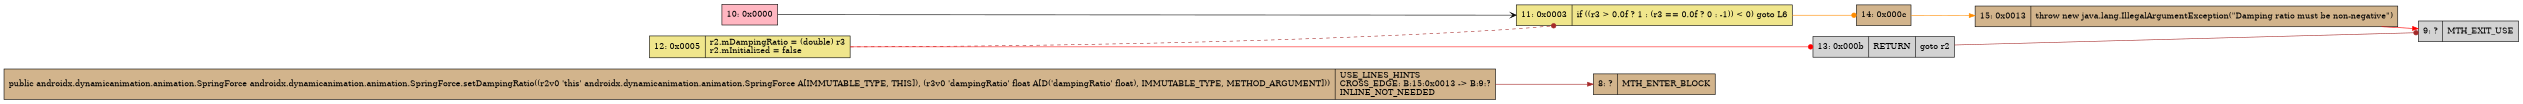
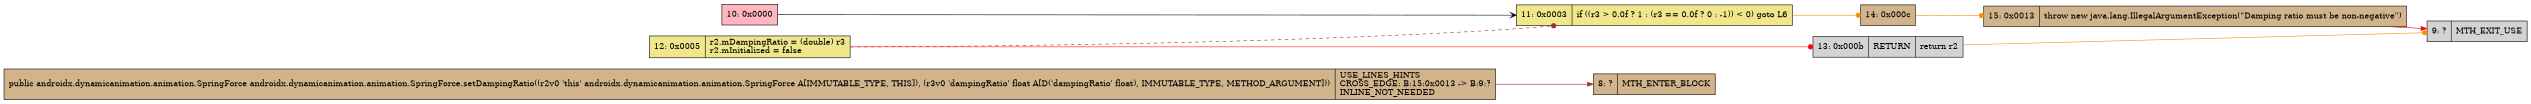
edge "14: 0x000c" -> "15: 0x0013": arrowhead normal -> dot
edge "13: 0x000b" -> "9: ?": color brown -> darkorange
node "13: 0x000b": text "goto r2" -> "return r2"
